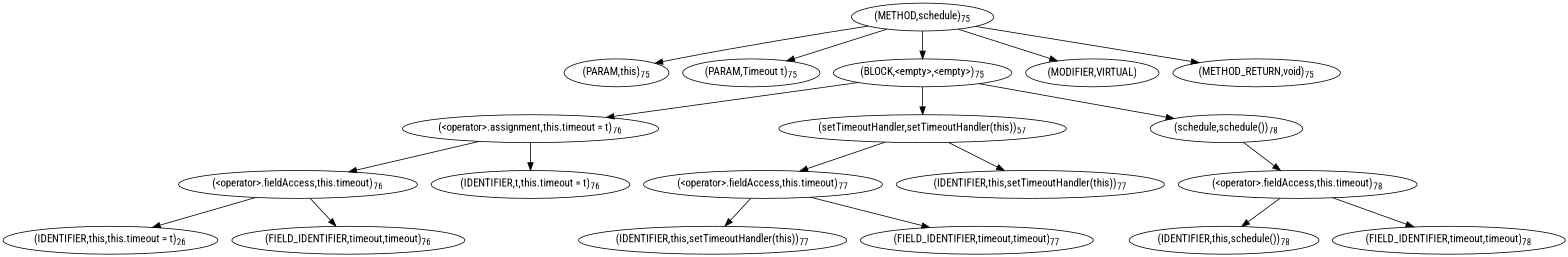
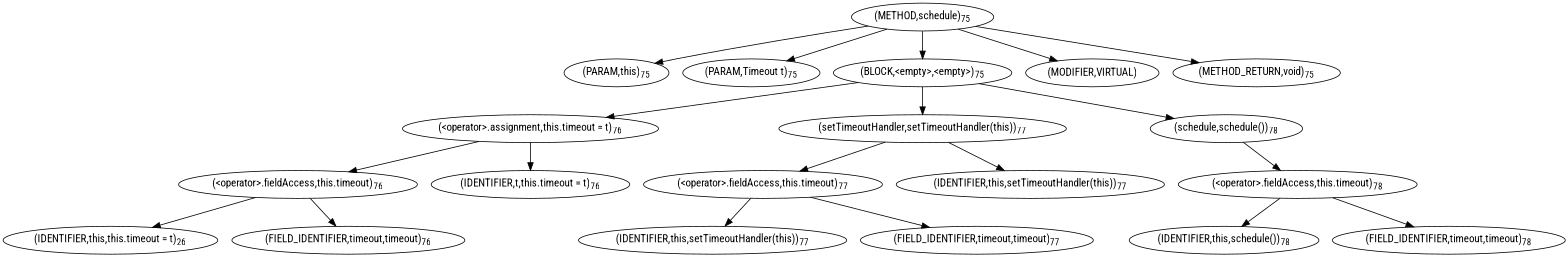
node "(setTimeoutHandler,setTimeoutHandler(this))": text "57" -> "77"
